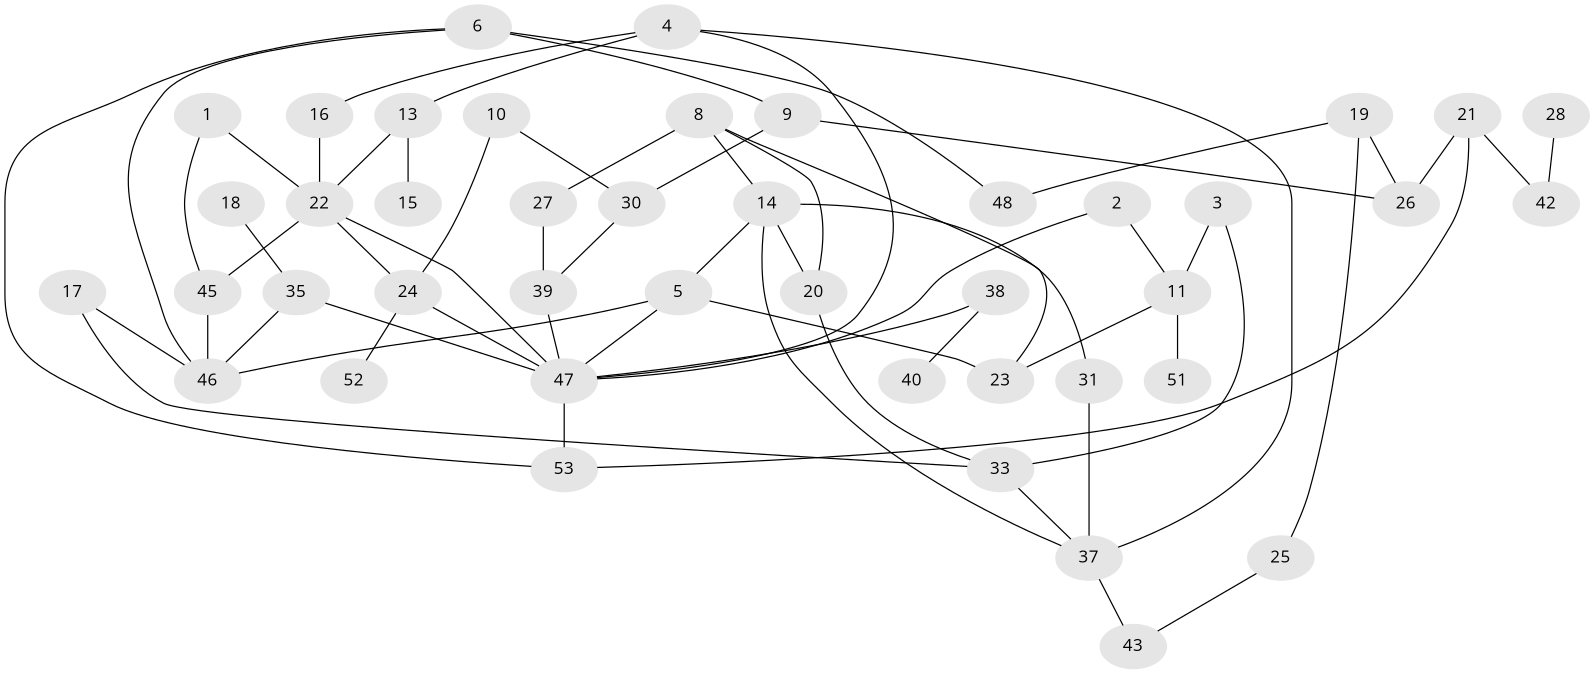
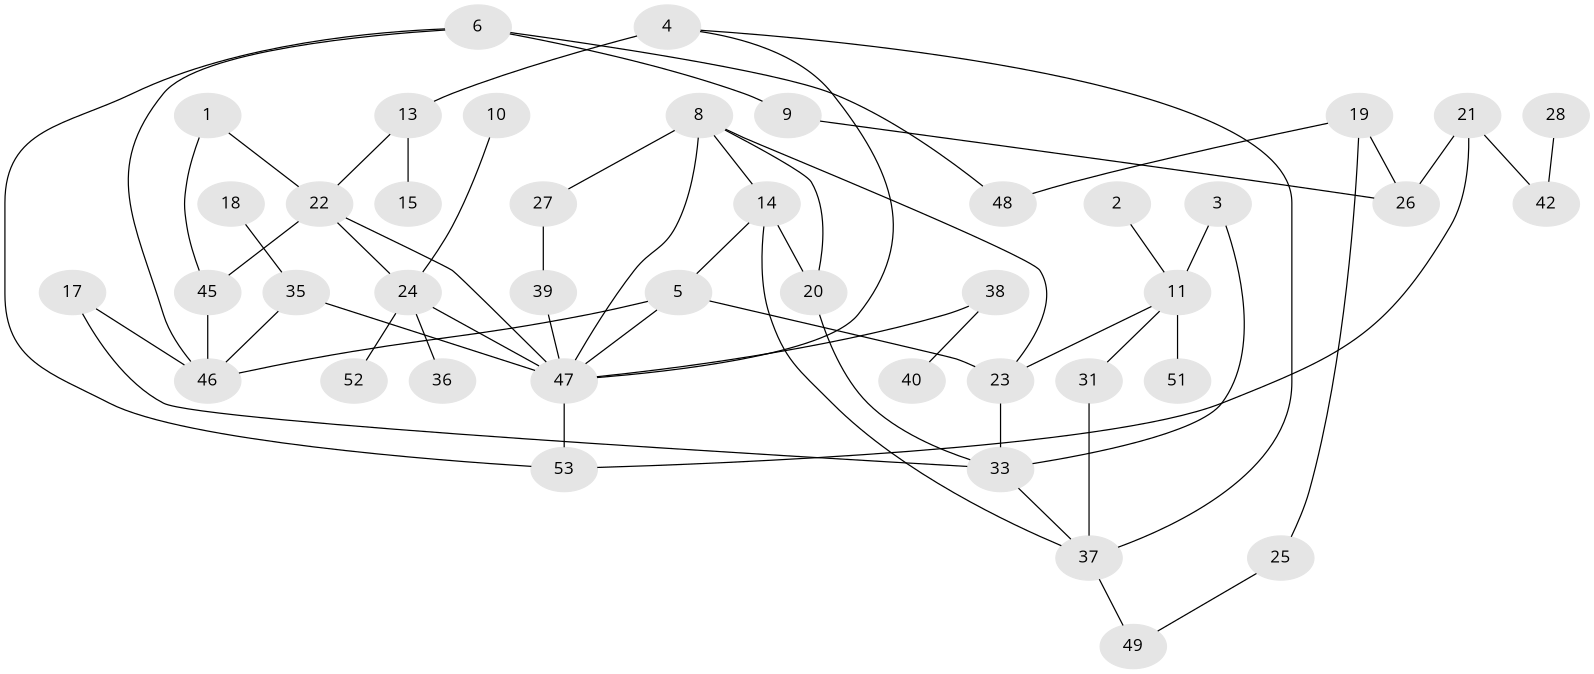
node "16": removed
node "30": removed
edge "14" -- "31": now "11" -- "31"
edge "2" -- "47": now "8" -- "47"
node "36": added
edge "23" -- "33": added
node "43": label "43" -> "49"
